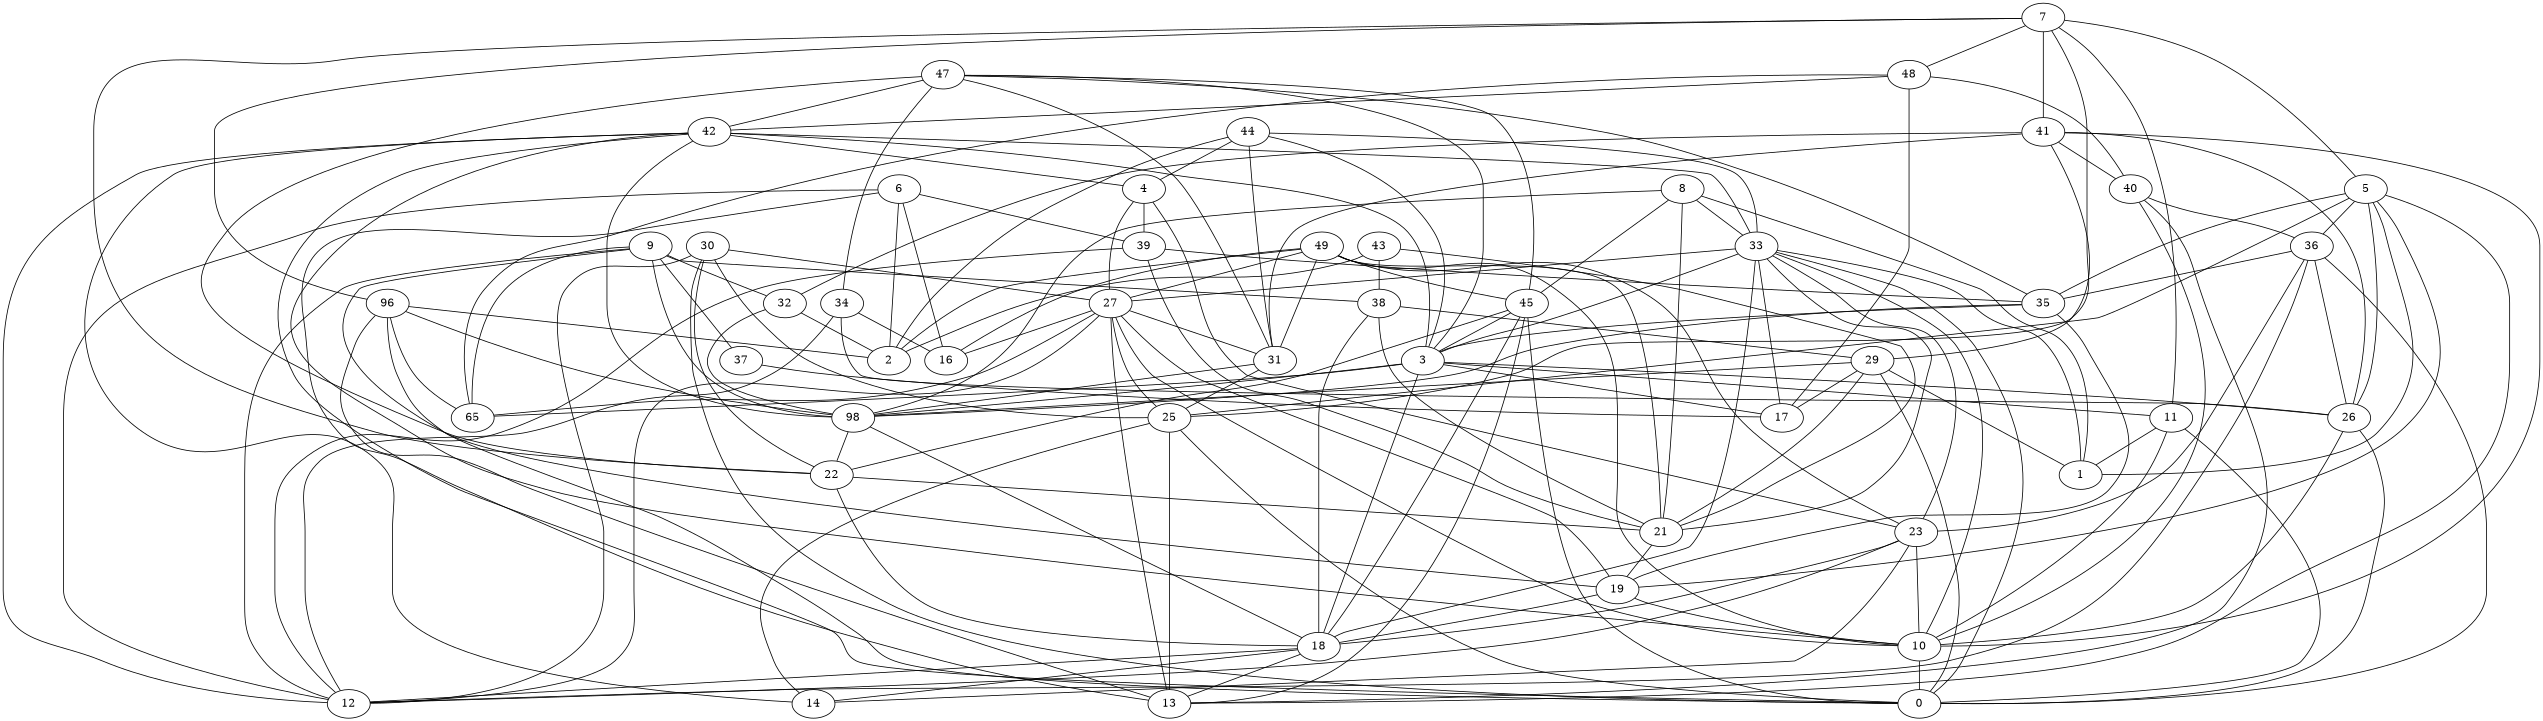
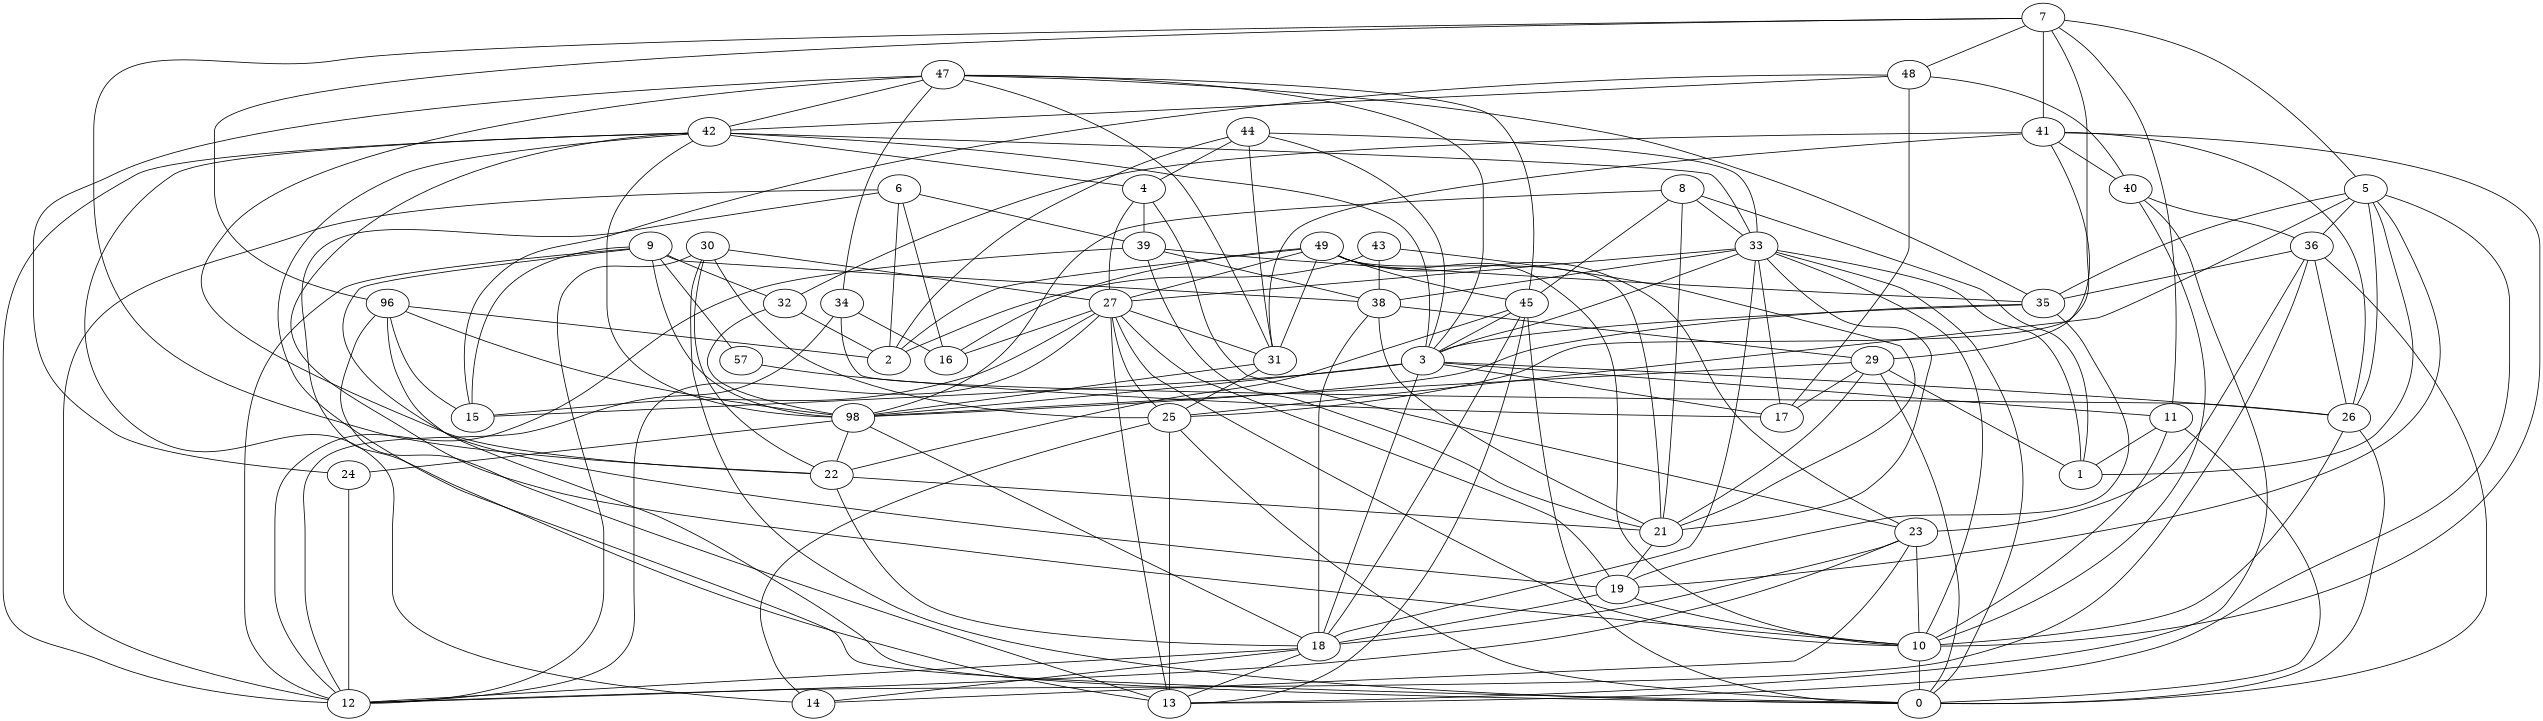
edge "39" -- "38": added
edge "33" -- "23": now "33" -- "38"
node "37": label "37" -> "57"
node "65": label "65" -> "15"
node "24": added
